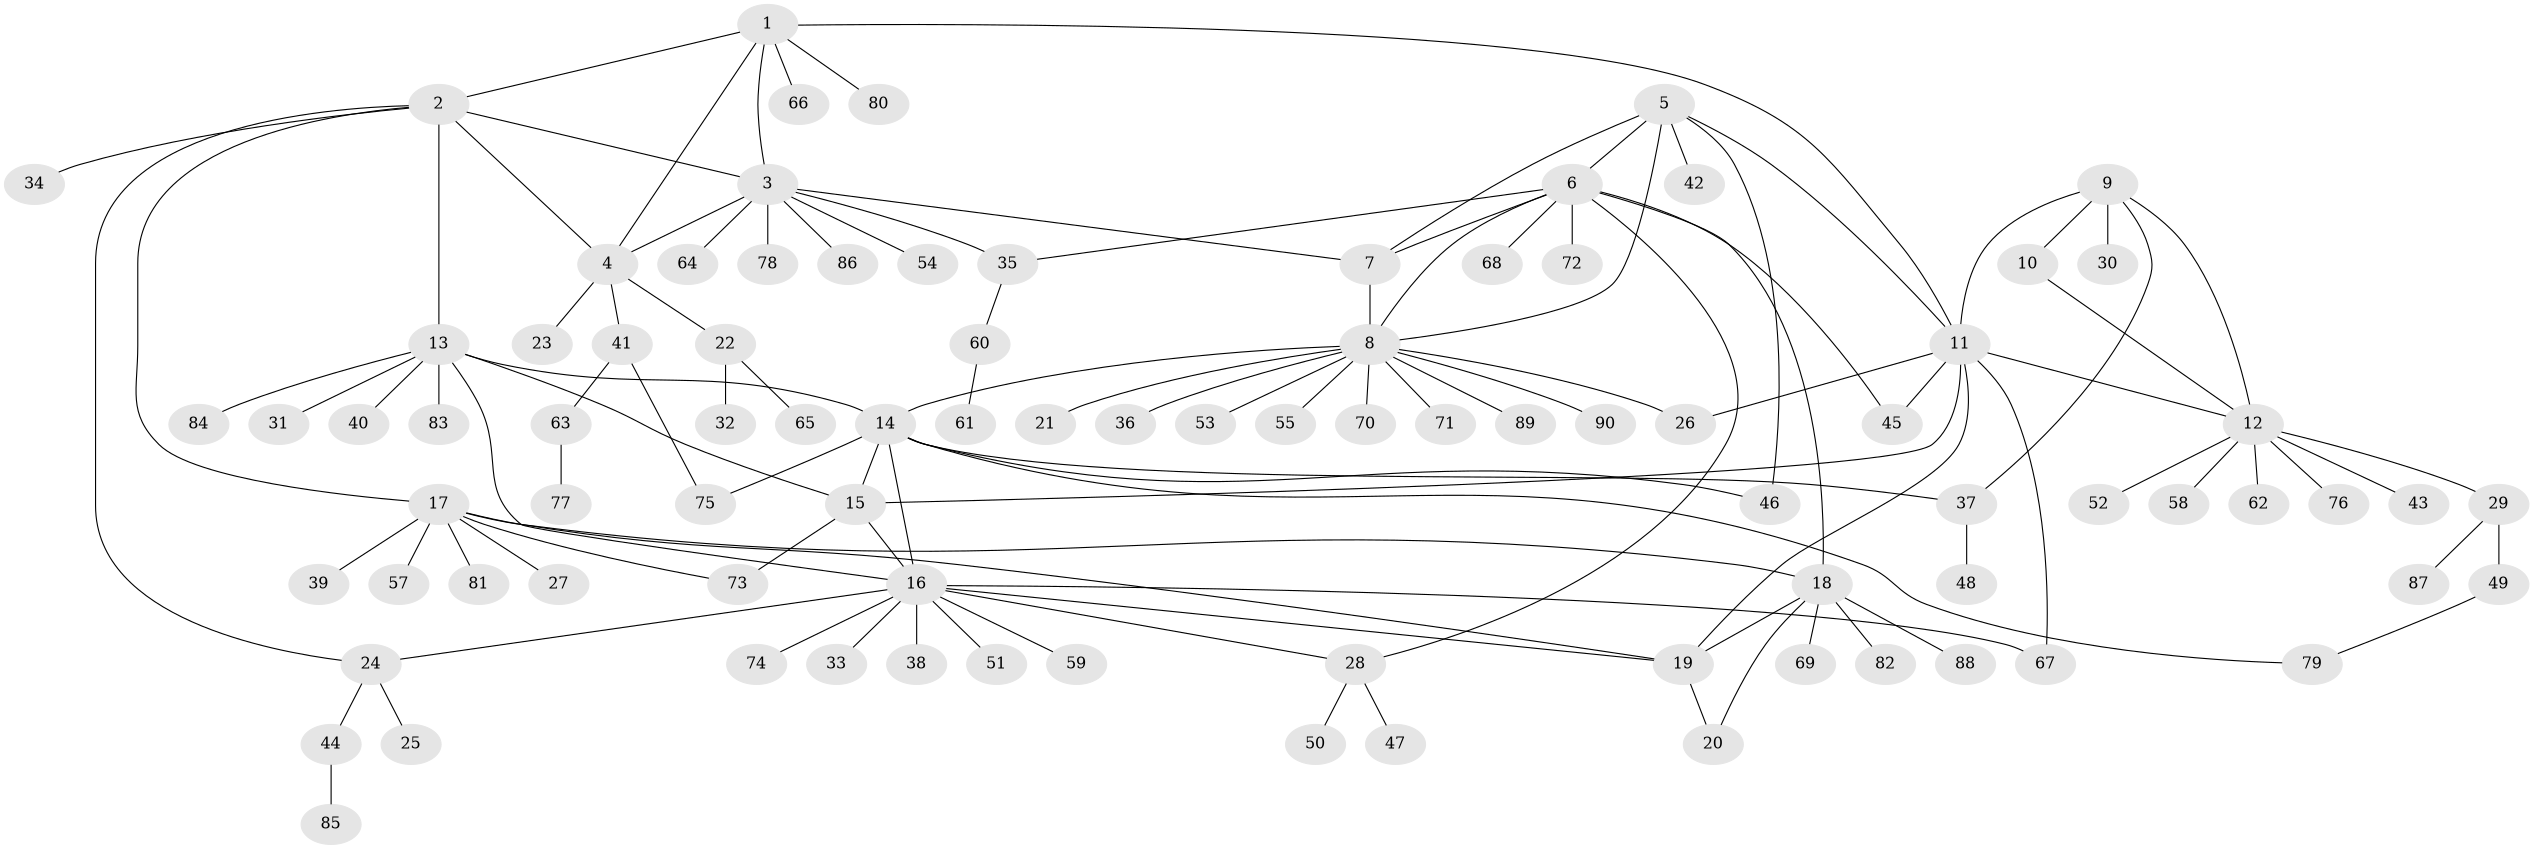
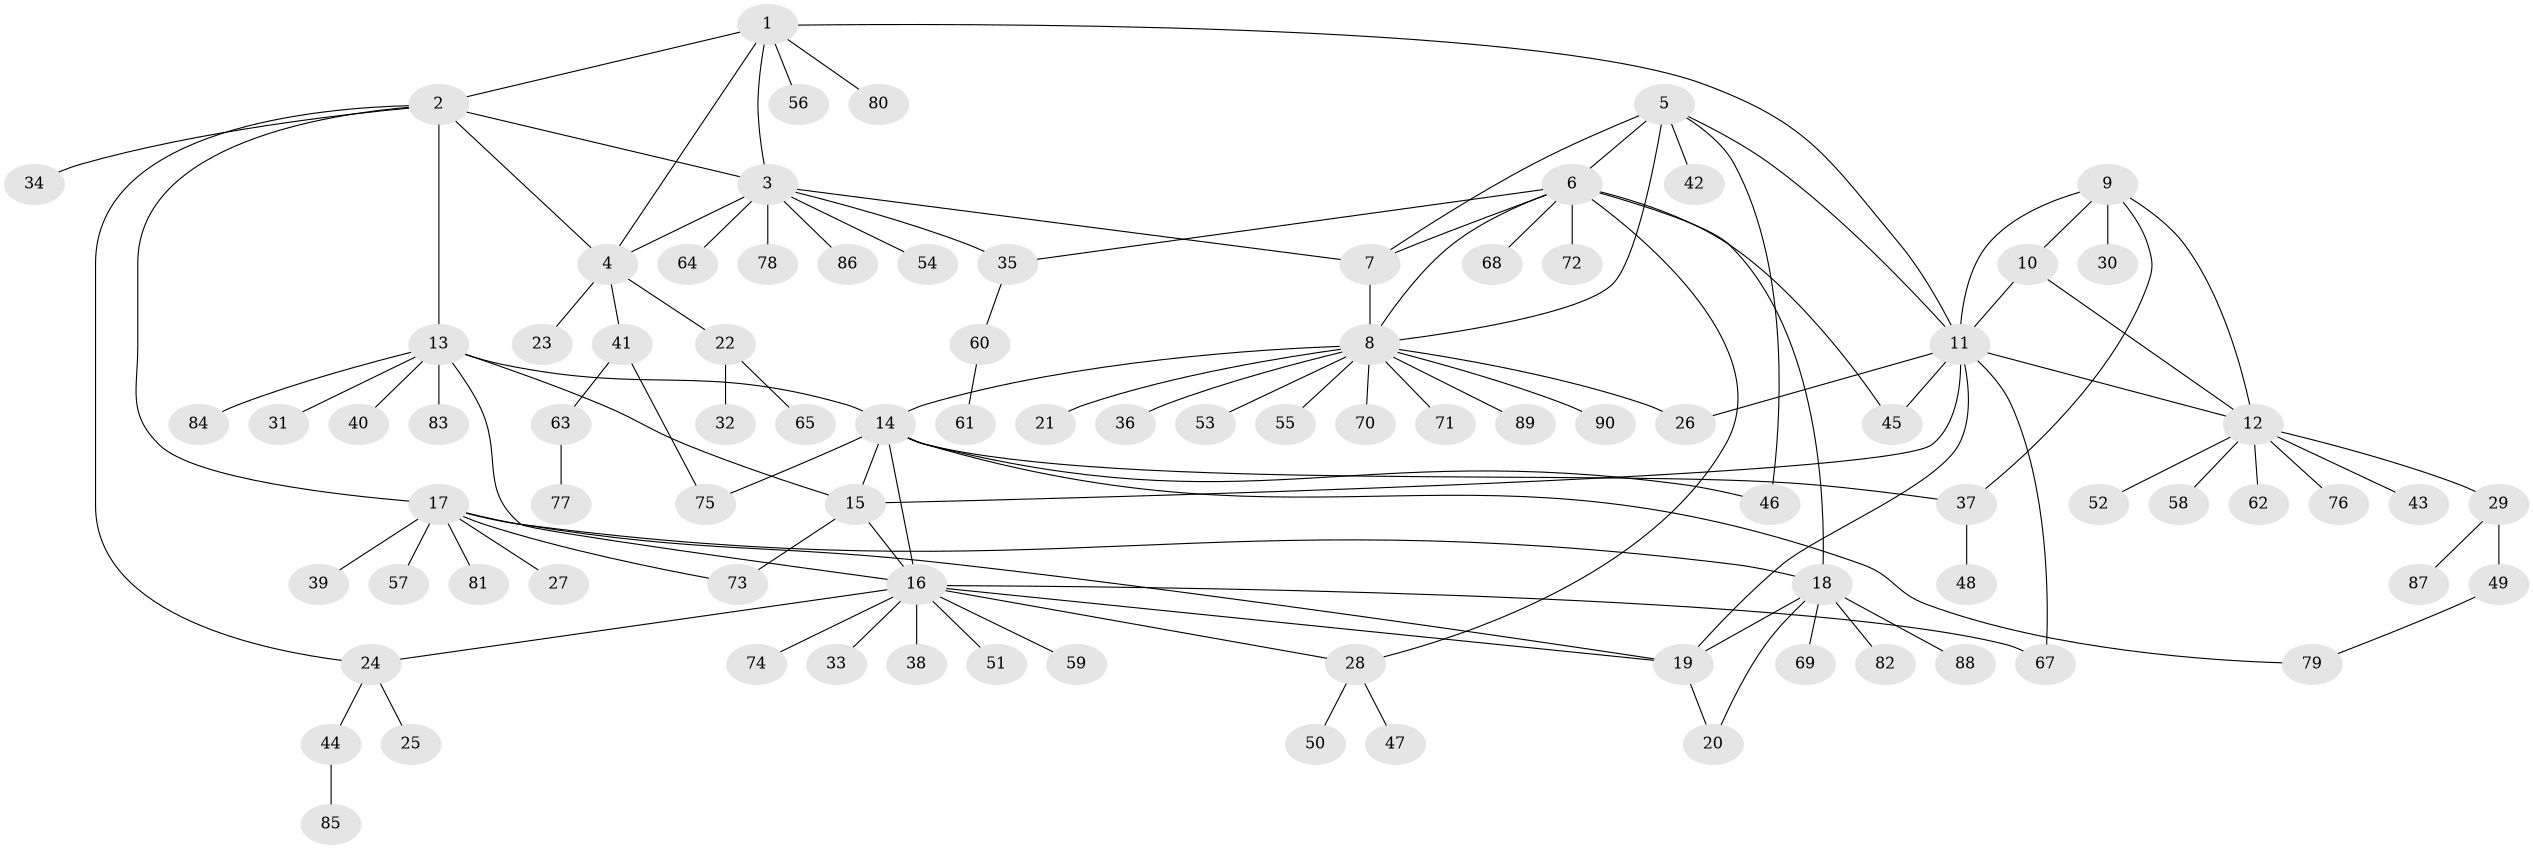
node "66": label "66" -> "56"
edge "10" -- "11": added
